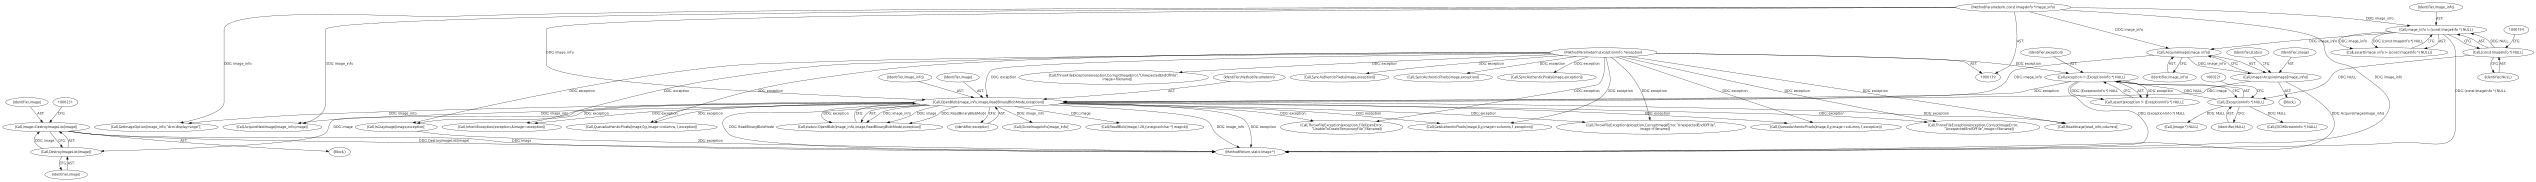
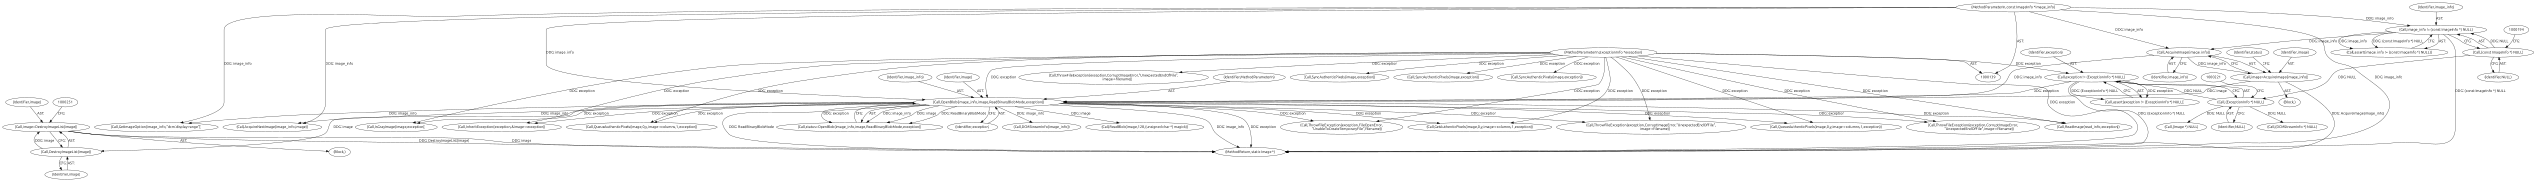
node "(Call,CloneImageInfo(image_info))": label "(Call,CloneImageInfo(image_info))" -> "(Call,DCMStreamInfo(image_info))"
node "(Call,ReadImage(read_info,columns))": label "(Call,ReadImage(read_info,columns))" -> "(Call,ReadImage(read_info,exception))"
edge "(Call,IsGrayImage(image,exception))" -> "(MethodReturn,static Image *)": now "(MethodParameterIn,ExceptionInfo *exception)" -> "(MethodReturn,static Image *)"
